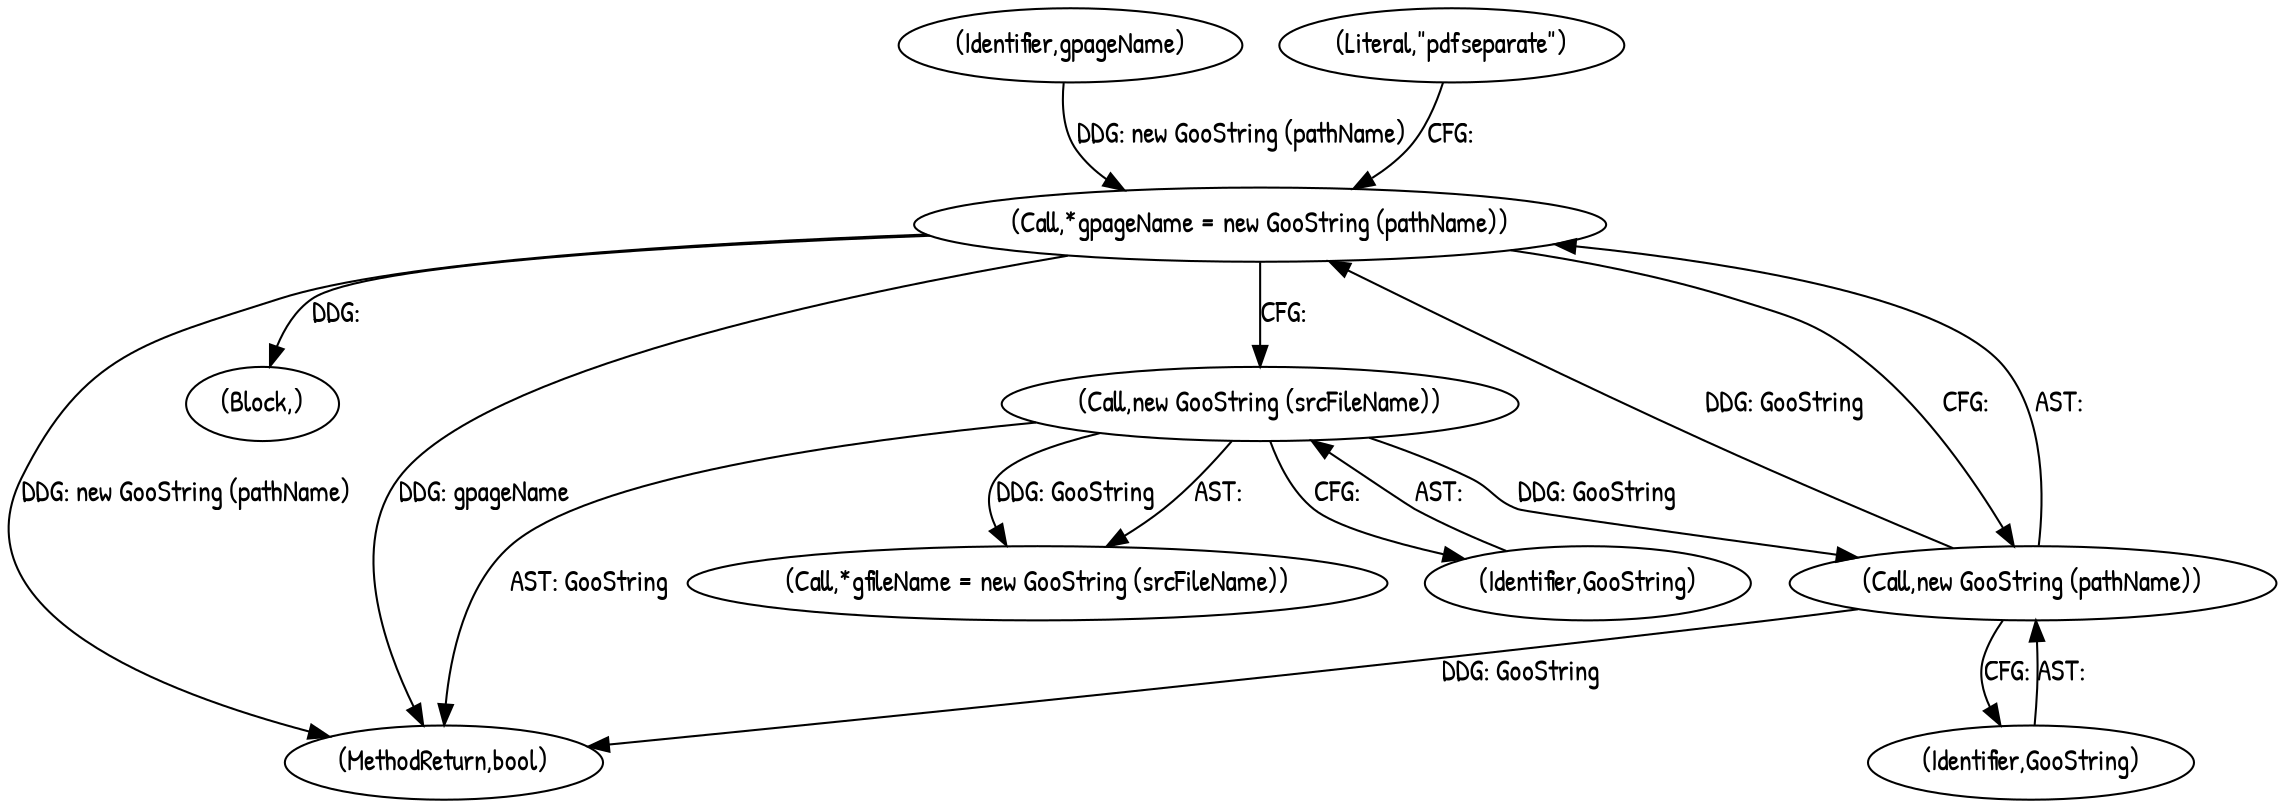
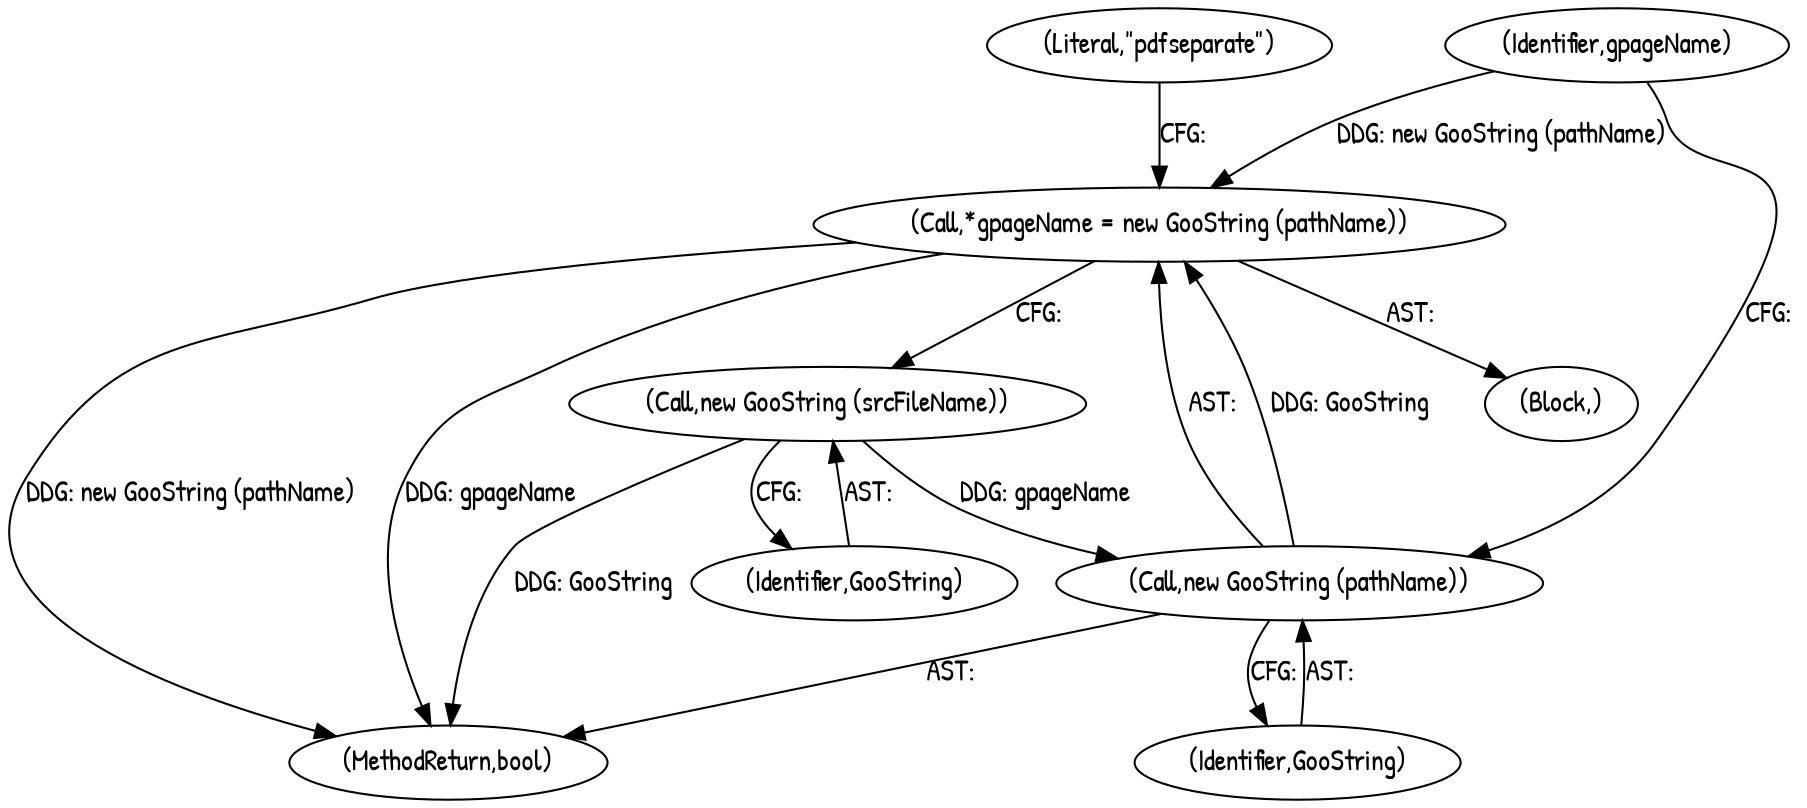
edge "(Call,*gpageName = new GooString (pathName))" -> "(Block,)": label "DDG: " -> "AST: "
edge "(Call,*gpageName = new GooString (pathName))" -> "(Call,new GooString (pathName))": now "(Identifier,gpageName)" -> "(Call,new GooString (pathName))"
edge "(Call,new GooString (srcFileName))" -> "(Call,new GooString (pathName))": label "DDG: GooString" -> "DDG: gpageName"
edge "(Call,new GooString (srcFileName))" -> "(MethodReturn,bool)": label "AST: GooString" -> "DDG: GooString"
node "(Call,*gfileName = new GooString (srcFileName))": removed
edge "(Call,new GooString (pathName))" -> "(MethodReturn,bool)": label "DDG: GooString" -> "AST: "
